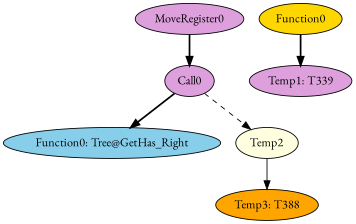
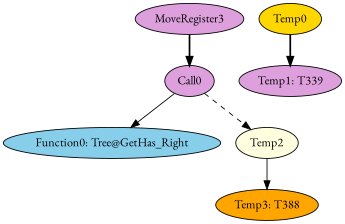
node "MoveRegister0": label "MoveRegister0" -> "MoveRegister3"
node "Function0": label "Function0" -> "Temp0"
edge "Call0" -> "Function0: Tree@GetHas_Right": style bold -> solid
